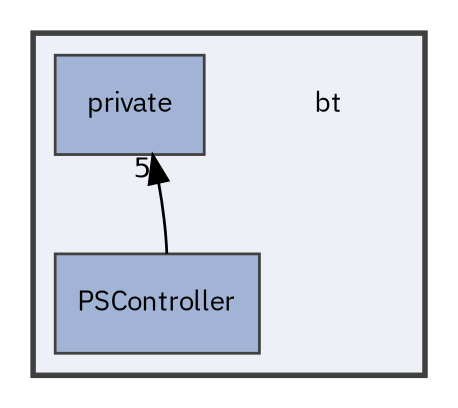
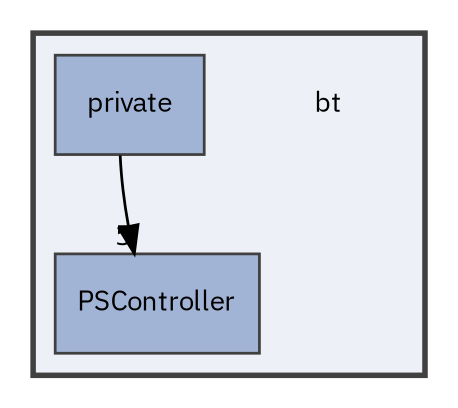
edge "PSController" -> "private": reversed
